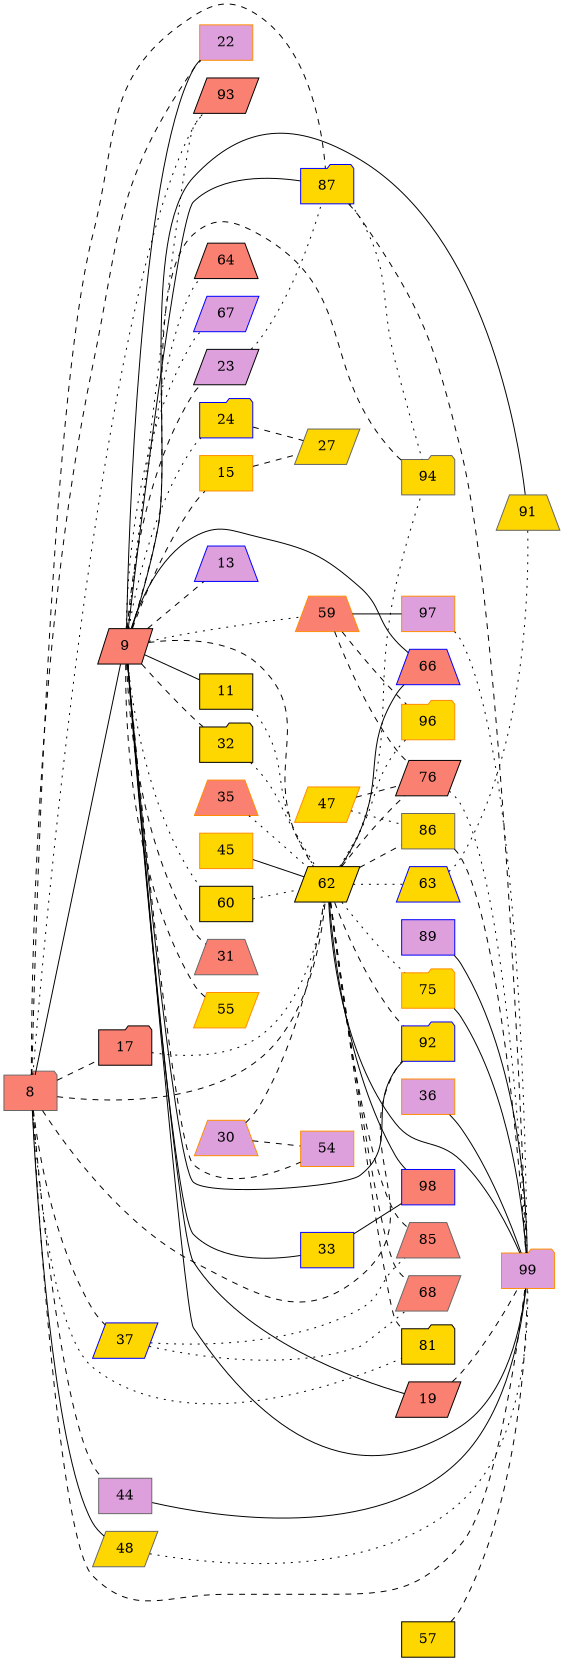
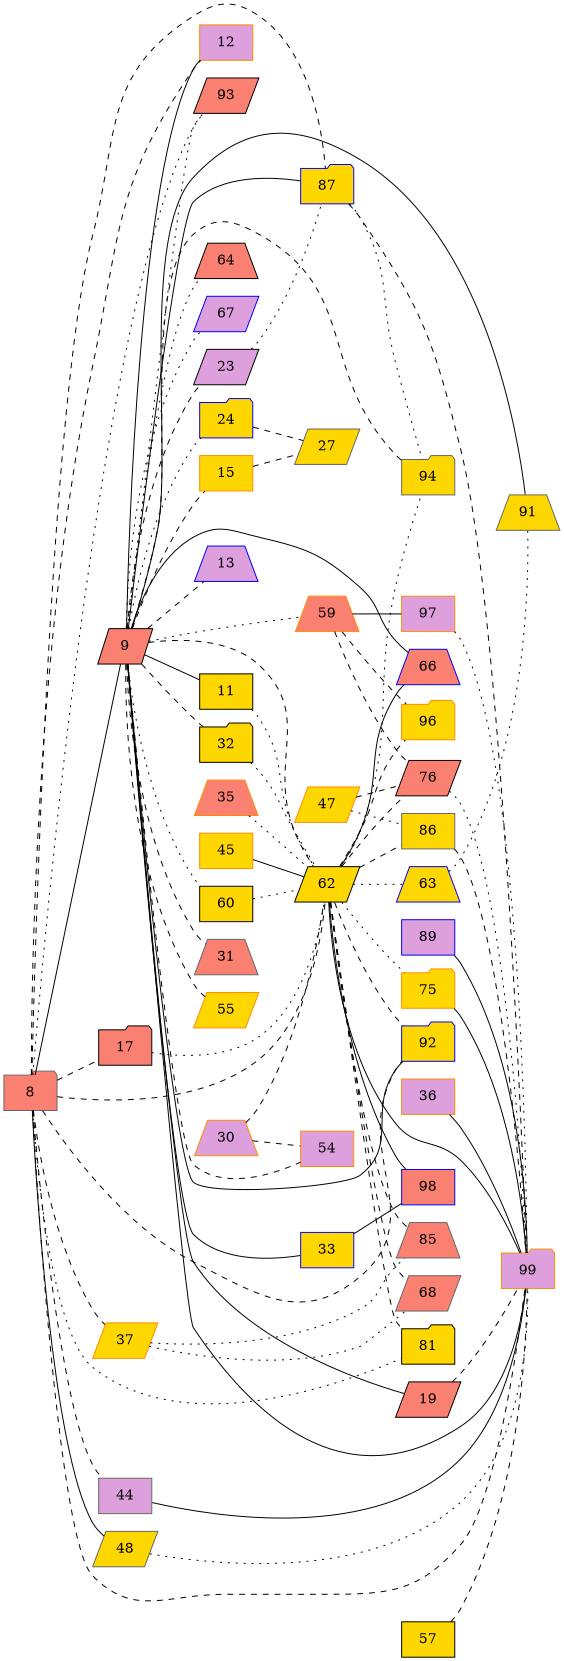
node "22": label "22" -> "12"
edge "96" -- "62": style dotted -> dashed
node "37": color blue -> darkorange
